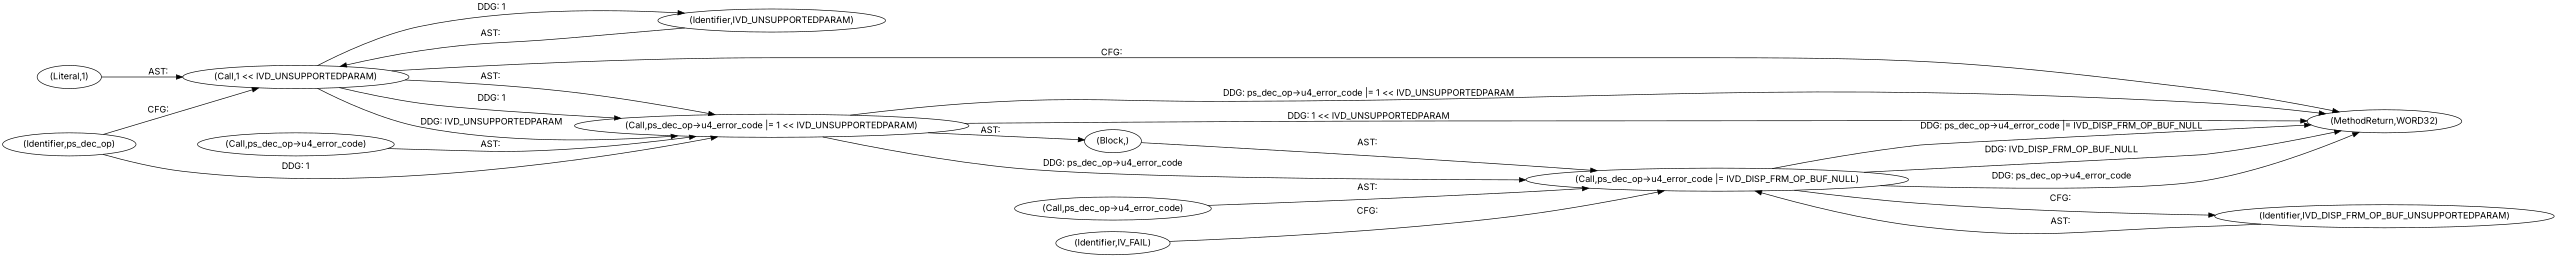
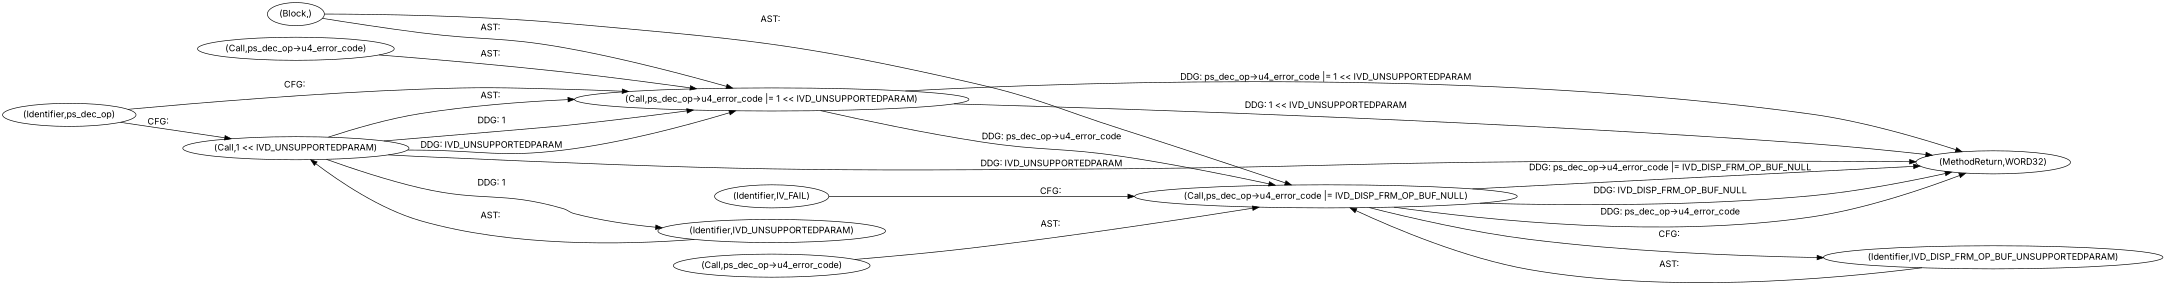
edge "(Call,1 << IVD_UNSUPPORTEDPARAM)" -> "(MethodReturn,WORD32)": label "CFG: " -> "DDG: IVD_UNSUPPORTEDPARAM"
node "(Literal,1)": removed
edge "(Call,ps_dec_op->u4_error_code |= 1 << IVD_UNSUPPORTEDPARAM)" -> "(Block,)": reversed
edge "(Identifier,ps_dec_op)" -> "(Call,ps_dec_op->u4_error_code |= 1 << IVD_UNSUPPORTEDPARAM)": label "DDG: 1" -> "CFG: "
